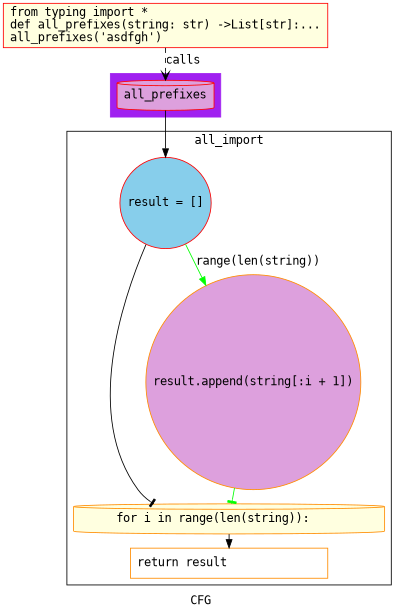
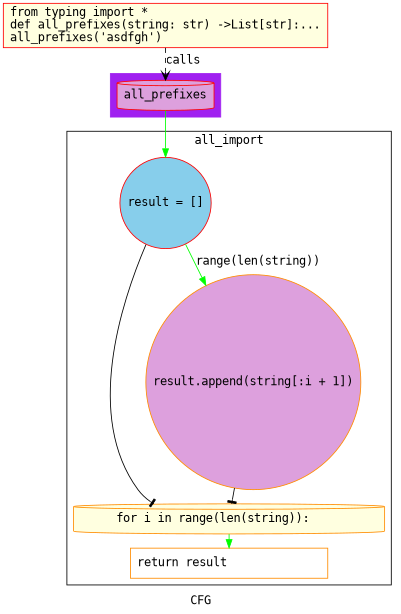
edge "all_prefixes" -> "result = []": color black -> green
edge "result.append(string[:i + 1])" -> "for i in range(len(string)):": color green -> black
edge "for i in range(len(string)):" -> "return result": color black -> green
